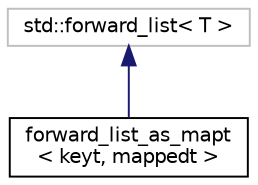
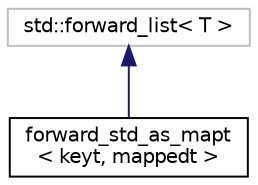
node "forward_list_as_mapt < keyt, mappedt >": label "forward_list_as_mapt < keyt, mappedt >" -> "forward_std_as_mapt < keyt, mappedt >"
